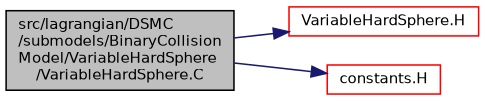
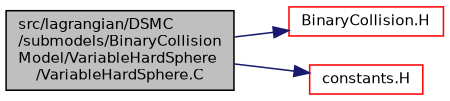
node "VariableHardSphere.H": label "VariableHardSphere.H" -> "BinaryCollision.H"
